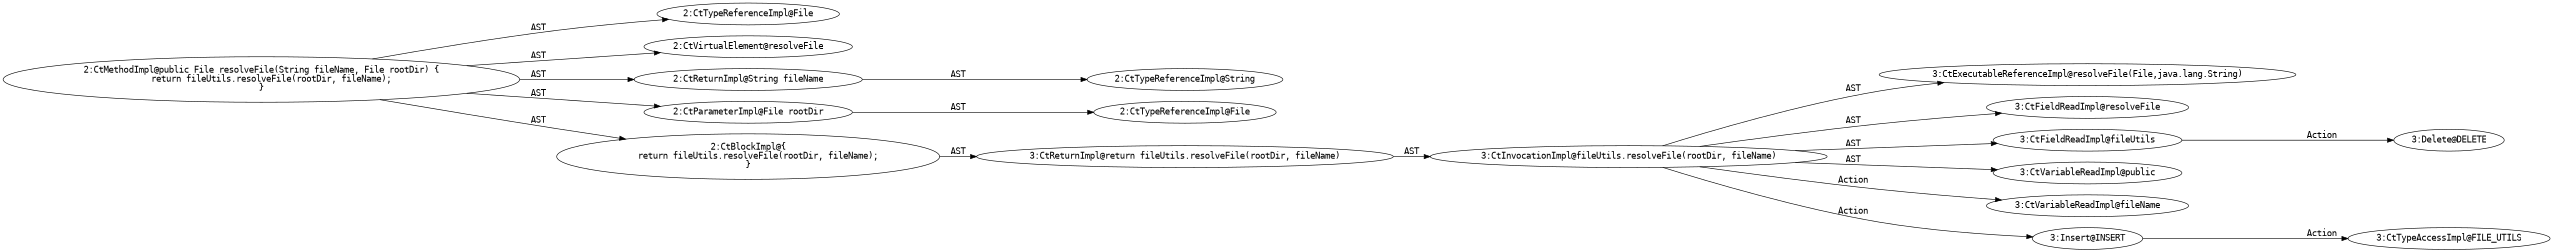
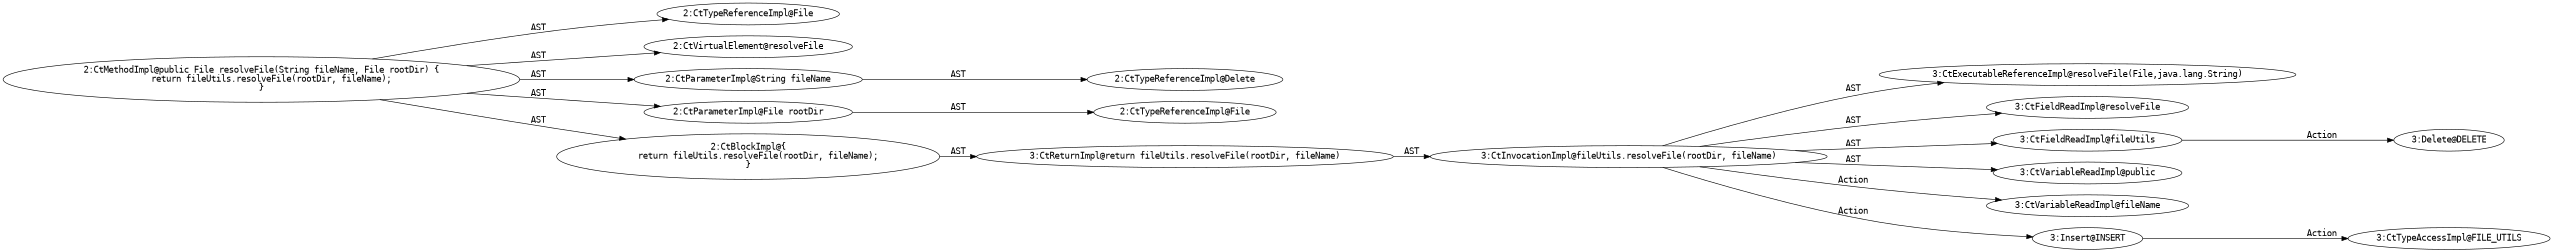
node "2:CtReturnImpl@String fileName": label "2:CtReturnImpl@String fileName" -> "2:CtParameterImpl@String fileName"
node "2:CtTypeReferenceImpl@String": label "2:CtTypeReferenceImpl@String" -> "2:CtTypeReferenceImpl@Delete"
